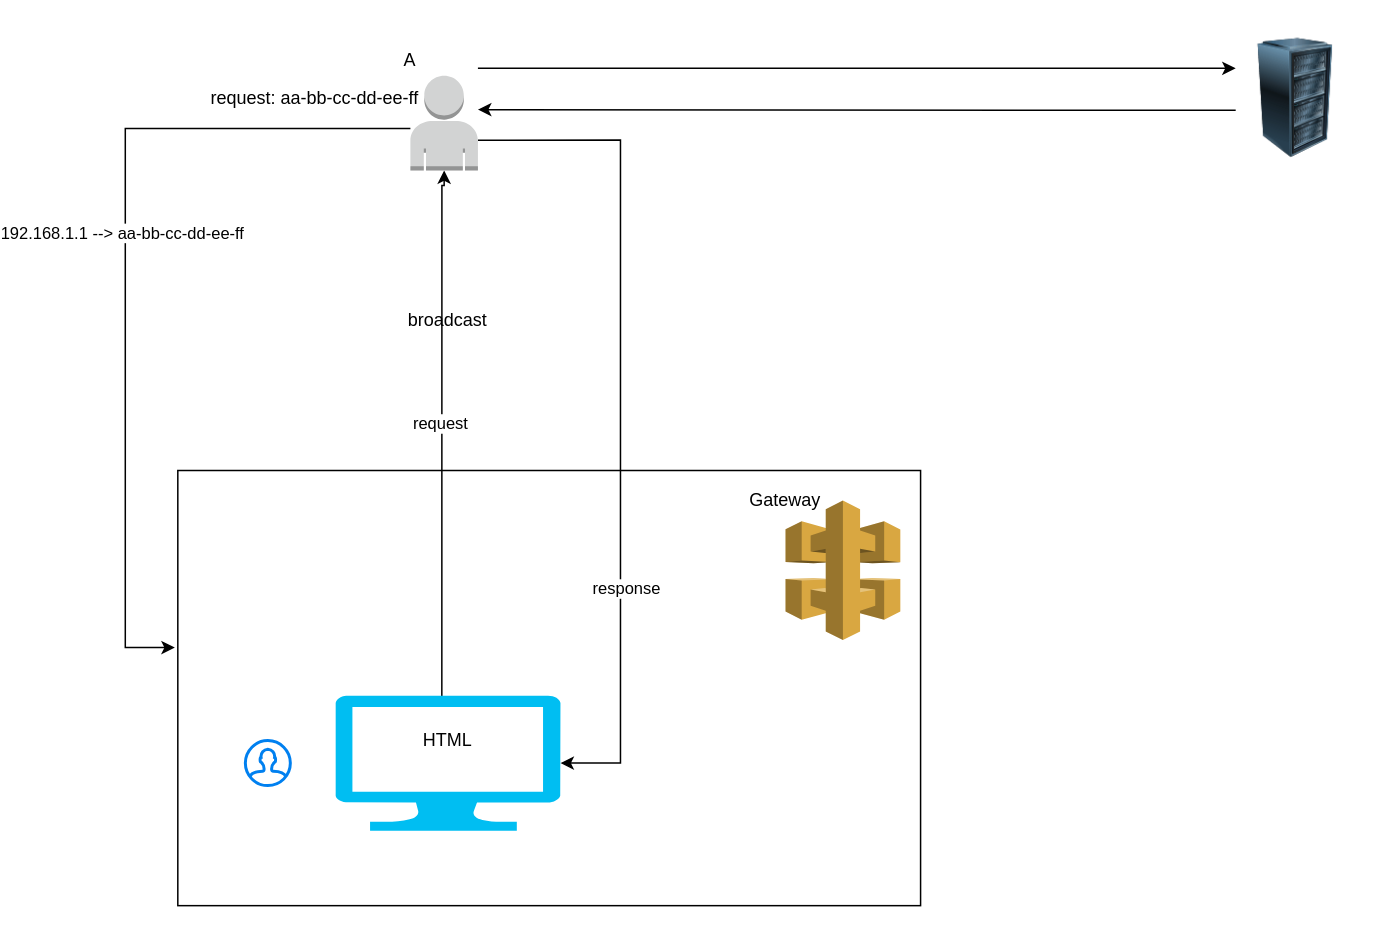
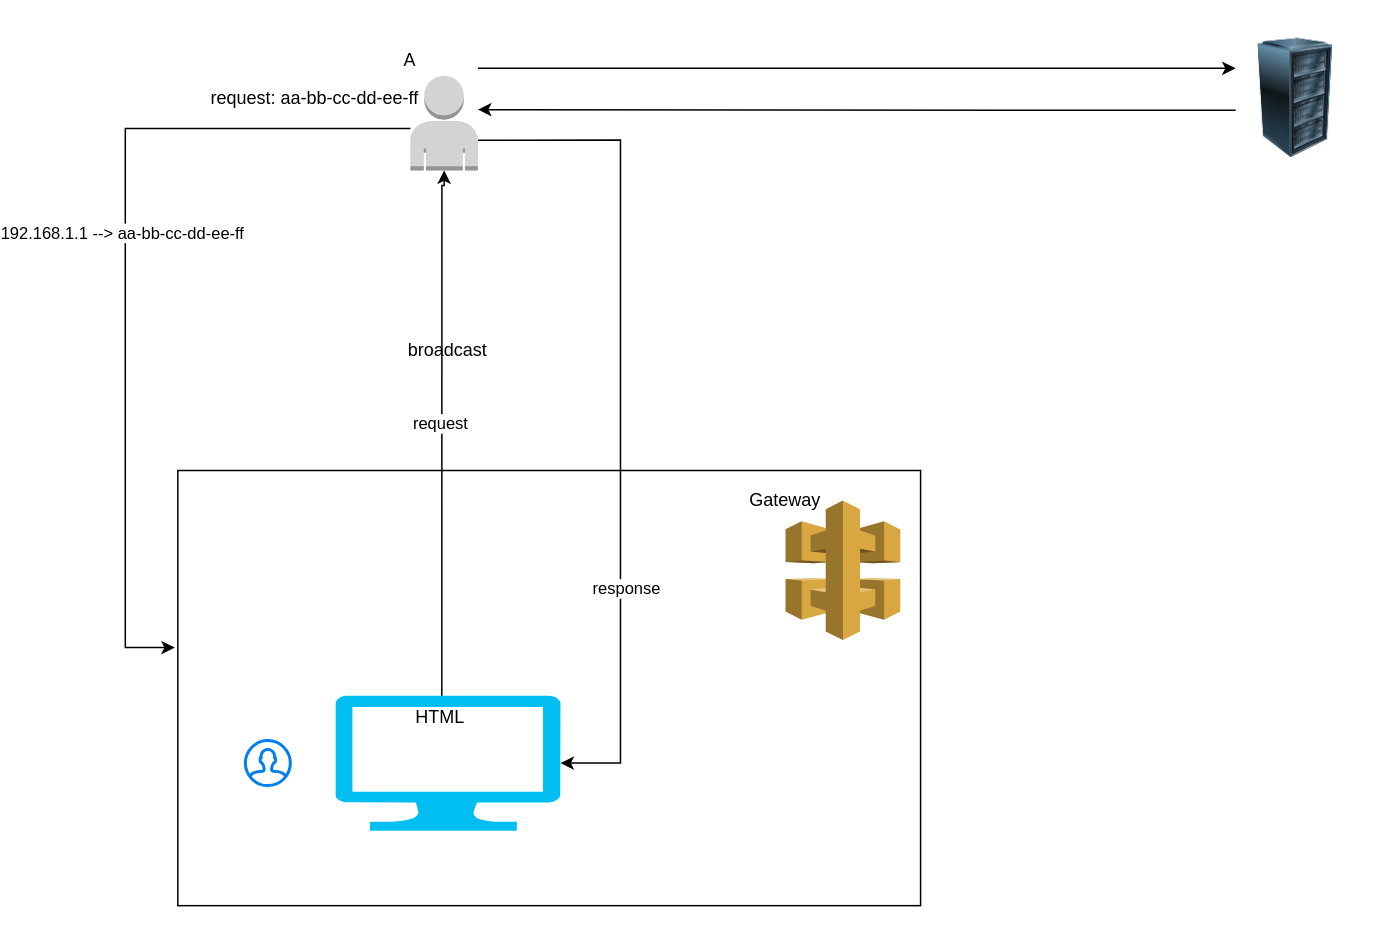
node "broadcast": moved (448, 320) -> (448, 350)
node "HTML": moved (448, 740) -> (440, 718)
